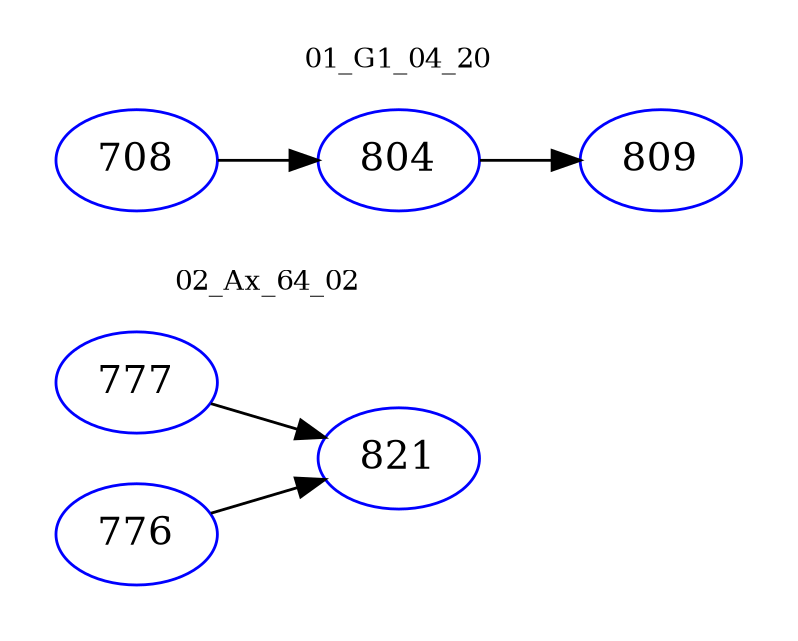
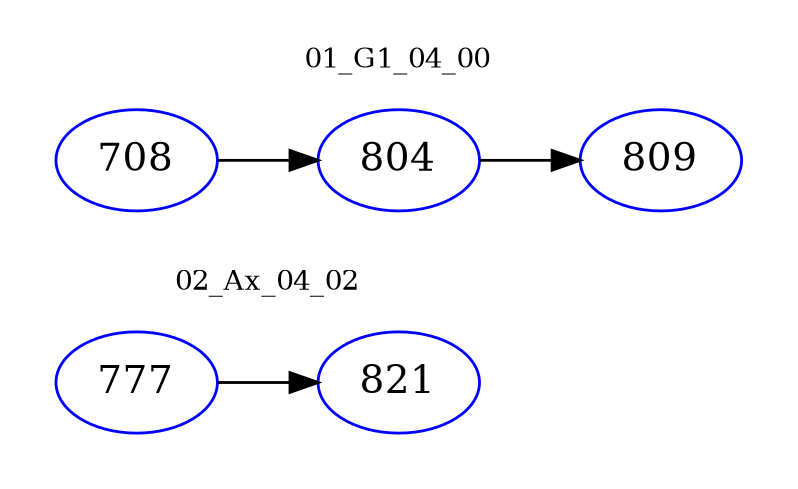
cluster "01_G1_04_20": label "01_G1_04_20" -> "01_G1_04_00"
cluster "02_Ax_64_02": label "02_Ax_64_02" -> "02_Ax_04_02"
node "776": removed
